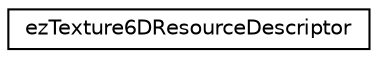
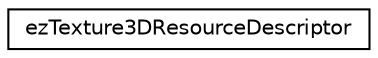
node "ezTexture6DResourceDescriptor": label "ezTexture6DResourceDescriptor" -> "ezTexture3DResourceDescriptor"
